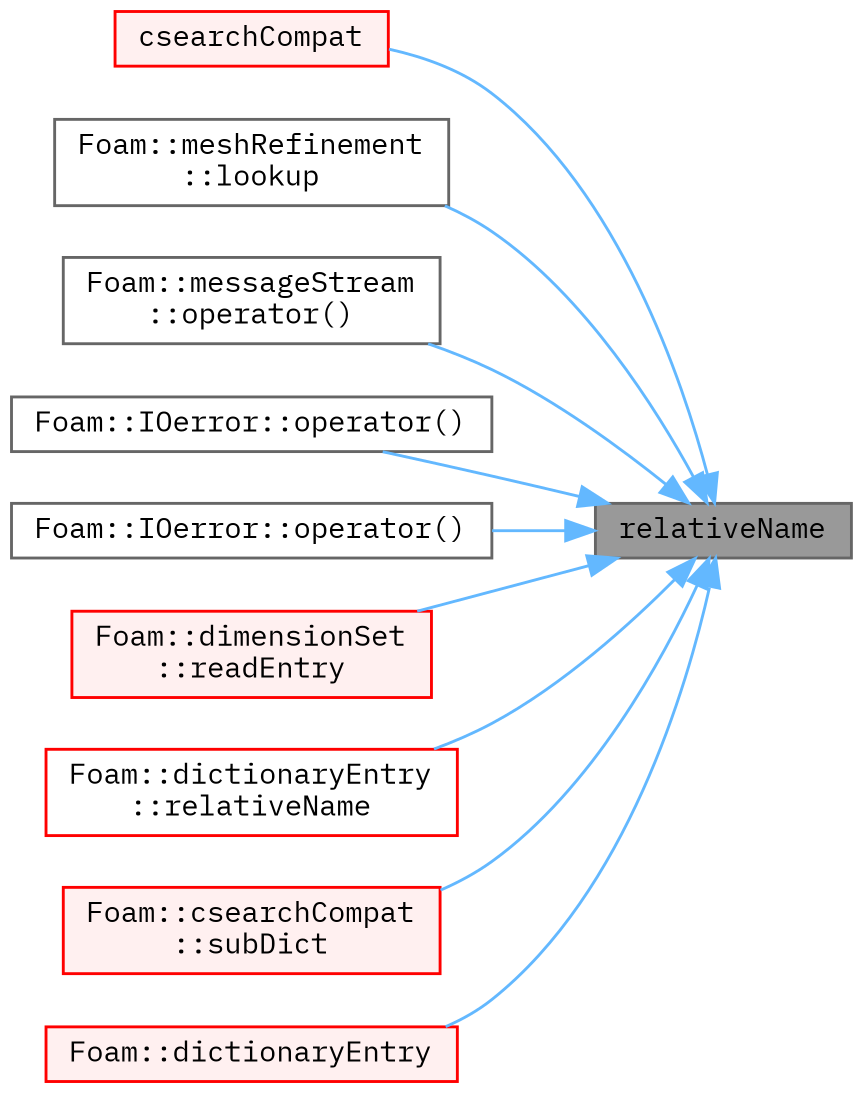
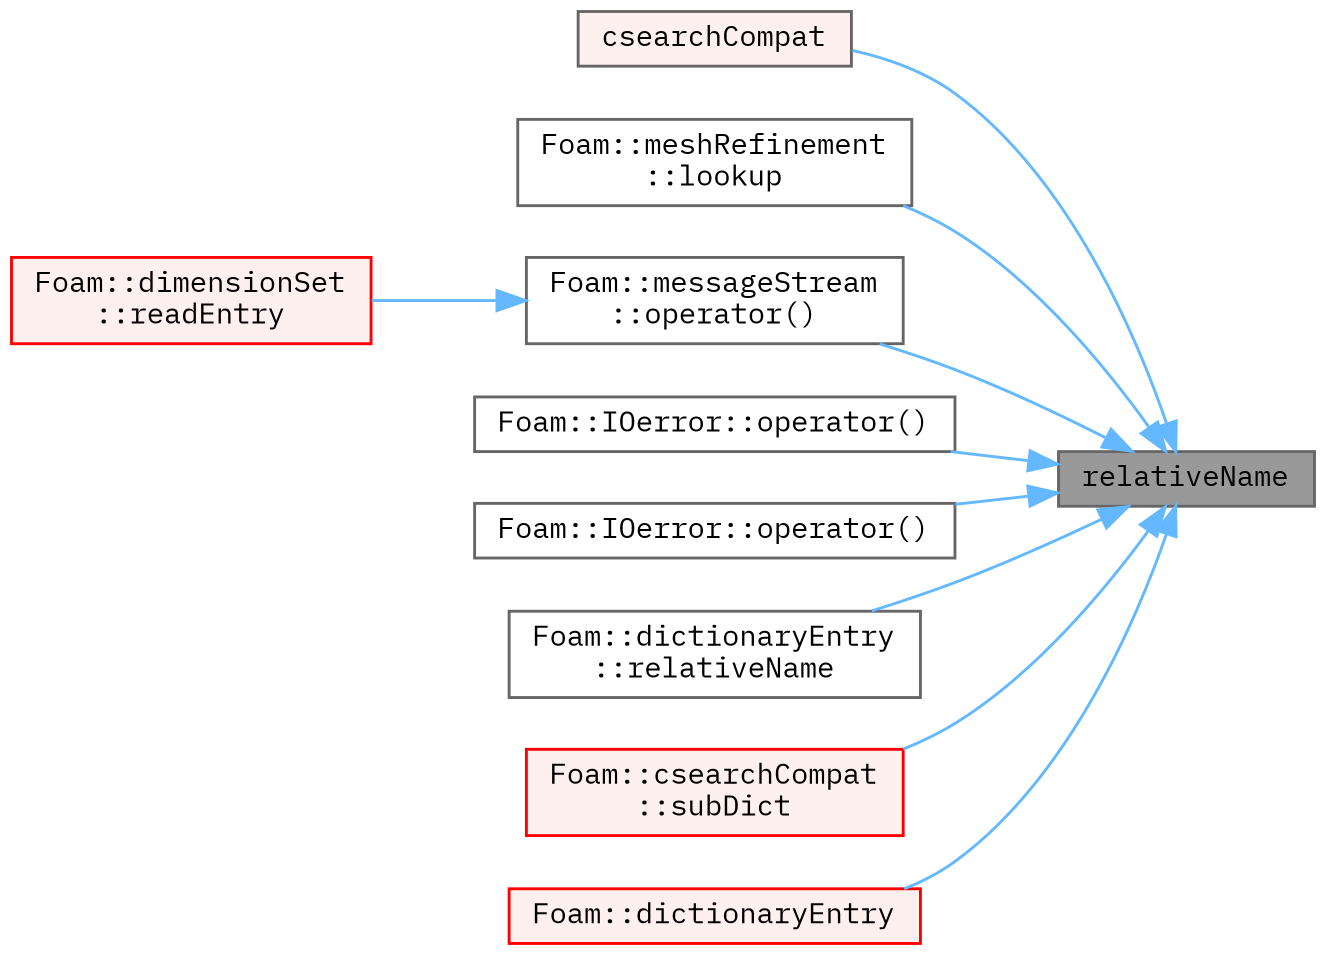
node "csearchCompat": color red -> grey40
edge "Foam::dimensionSet ::readEntry" -> "relativeName": now "Foam::dimensionSet ::readEntry" -> "Foam::messageStream ::operator()"
node "Foam::dictionaryEntry ::relativeName": color red -> grey40
